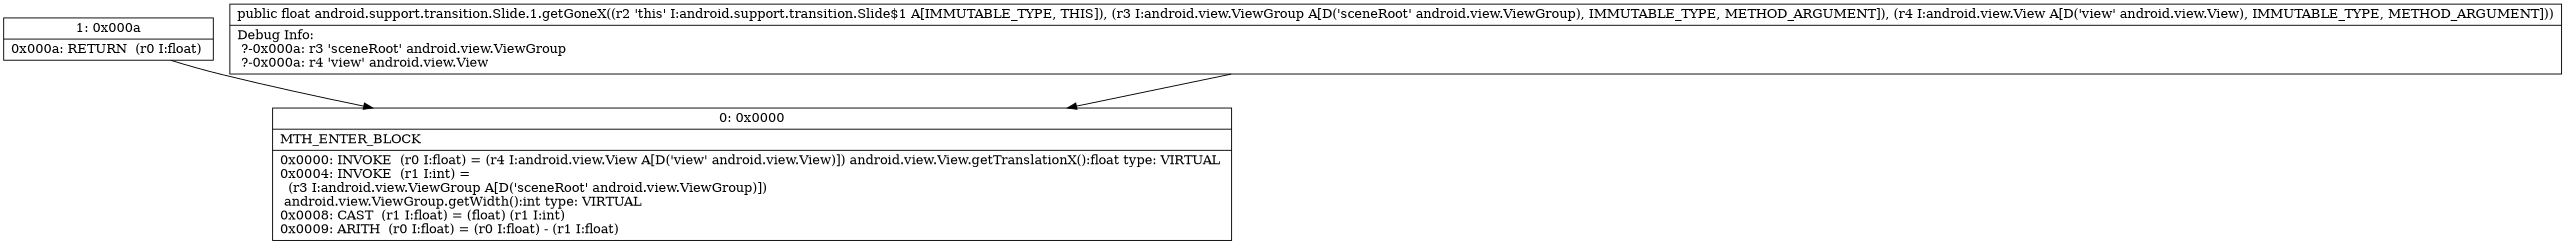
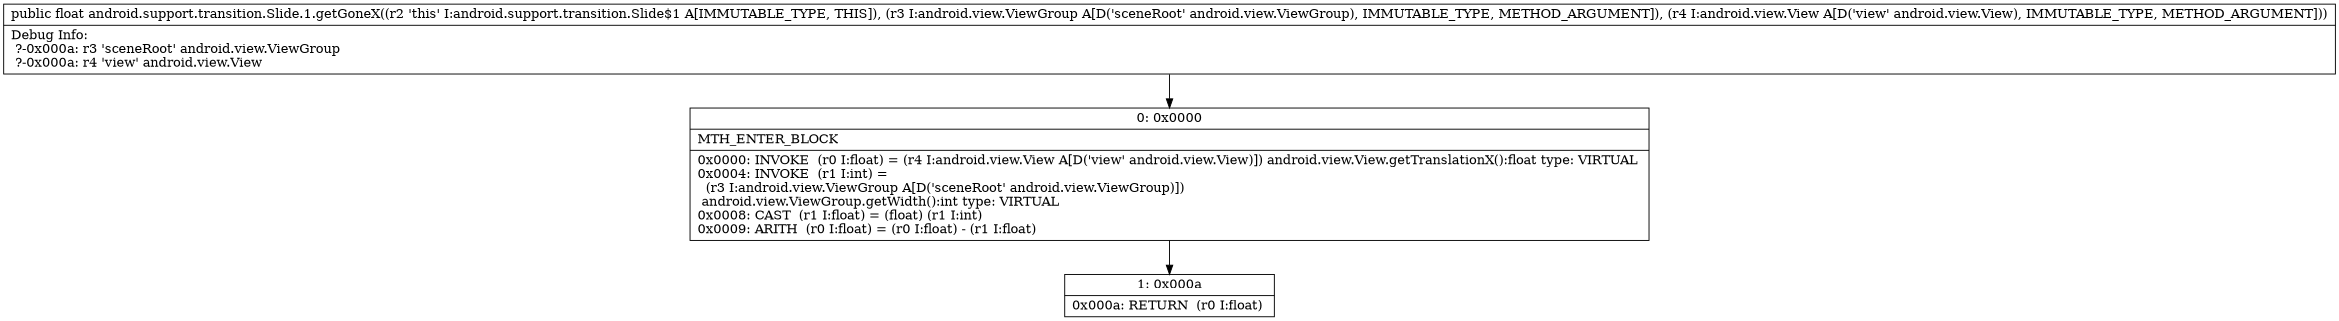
edge "1: 0x000a" -> "0: 0x0000": reversed
